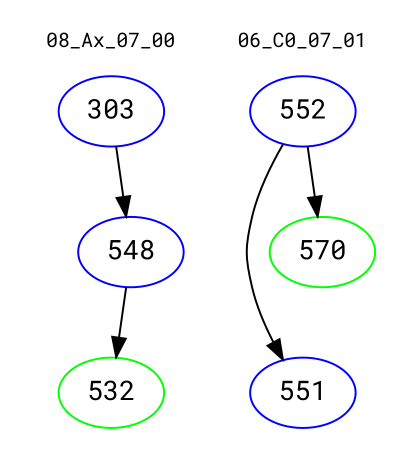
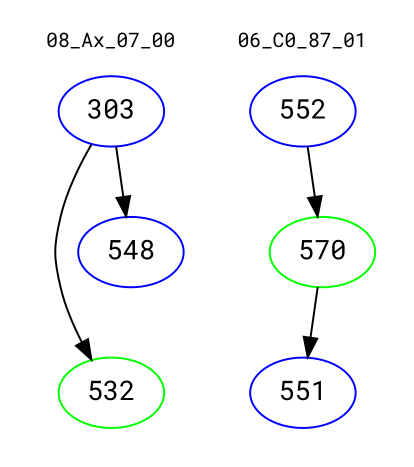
cluster "06_C0_07_01": label "06_C0_07_01" -> "06_C0_87_01"
edge "552" -> "551": now "570" -> "551"
edge "548" -> "532": now "303" -> "532"
